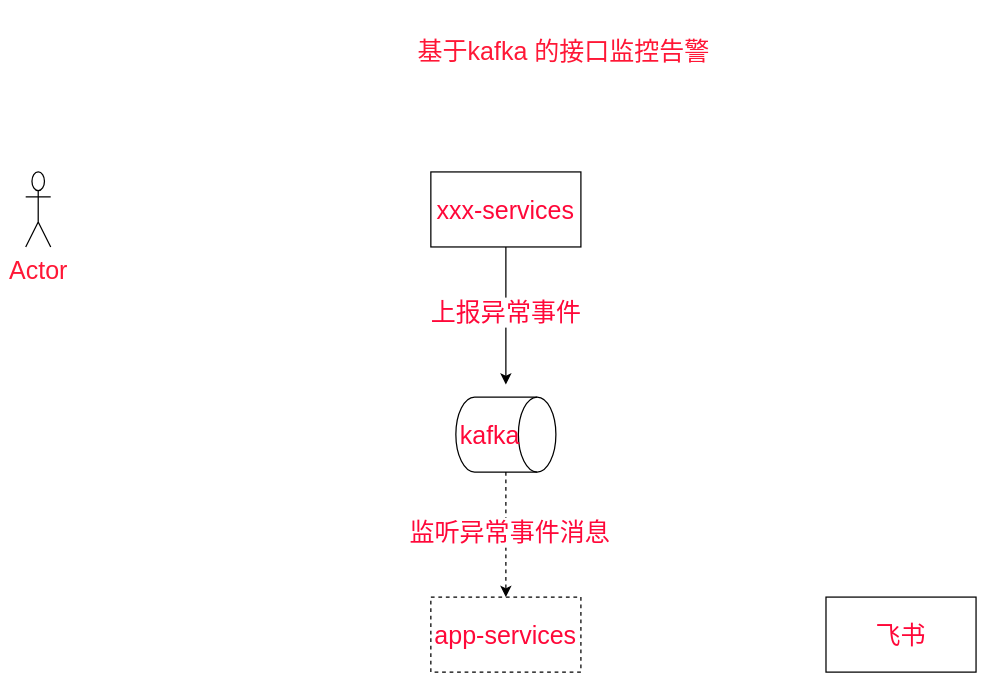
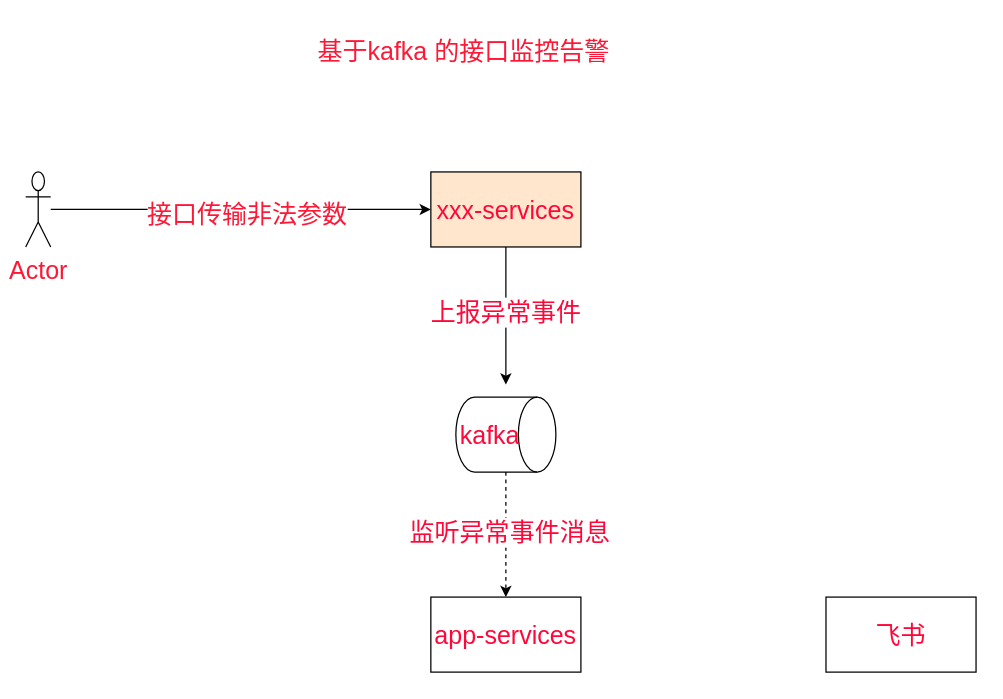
node "基于kafka 的接口监控告警": moved (563, 51) -> (463, 51)
edge "Actor" -> "xxx-services": added, label "接口传输非法参数"
node "xxx-services": fillcolor #ffffff -> #ffe6cc
node "app-services": style dashed -> solid
